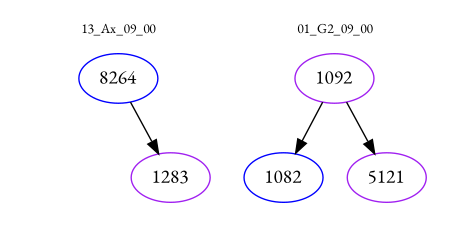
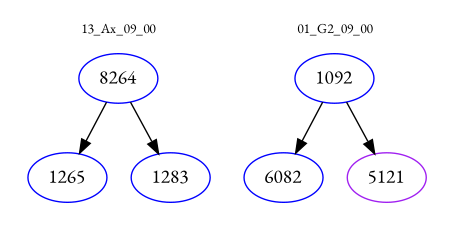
node "1092": color purple -> blue
node "1265": added
node "1283": color purple -> blue
node "1082": label "1082" -> "6082"
